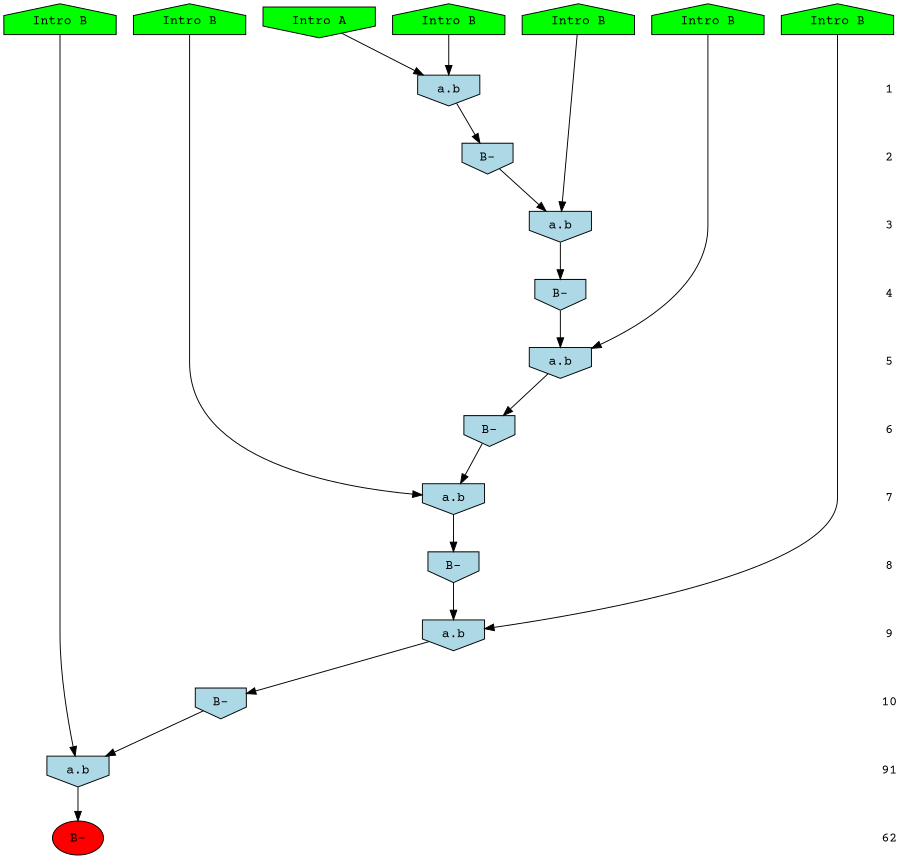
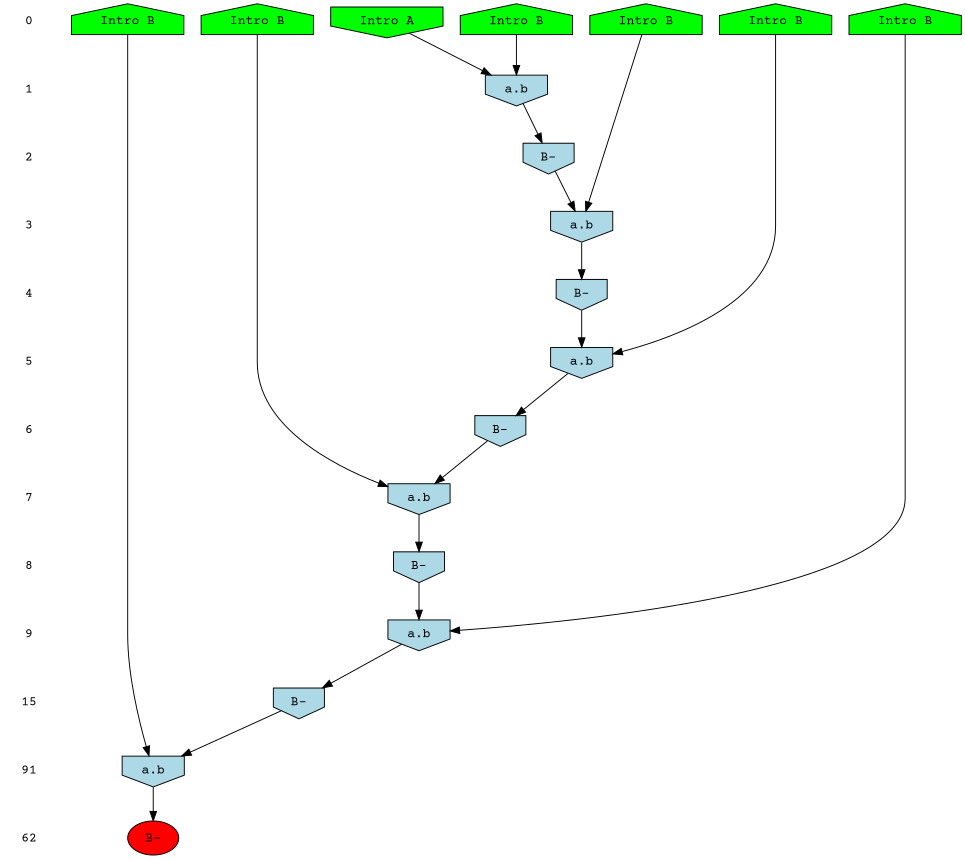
node "0": added
node "10": label "10" -> "15"
